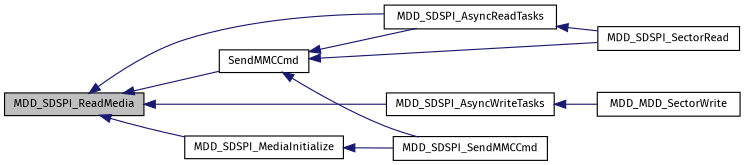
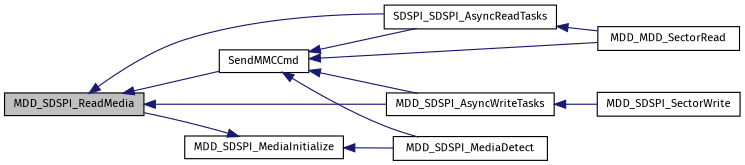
node "MDD_SDSPI_AsyncReadTasks": label "MDD_SDSPI_AsyncReadTasks" -> "SDSPI_SDSPI_AsyncReadTasks"
node "MDD_SDSPI_SectorRead": label "MDD_SDSPI_SectorRead" -> "MDD_MDD_SectorRead"
edge "MDD_SDSPI_AsyncWriteTasks" -> "SendMMCCmd": added
node "MDD_MDD_SectorWrite": label "MDD_MDD_SectorWrite" -> "MDD_SDSPI_SectorWrite"
edge "MDD_SDSPI_MediaInitialize" -> "MDD_SDSPI_ReadMedia": reversed
node "MDD_SDSPI_SendMMCCmd": label "MDD_SDSPI_SendMMCCmd" -> "MDD_SDSPI_MediaDetect"
